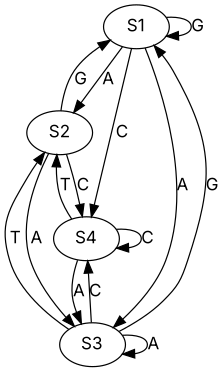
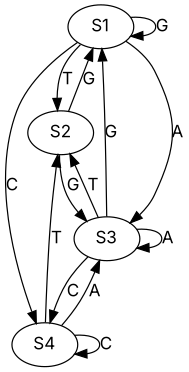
edge "S1" -> "S2": label "A" -> "T"
edge "S2" -> "S4": removed, label "C"
edge "S2" -> "S3": label "A" -> "G"
